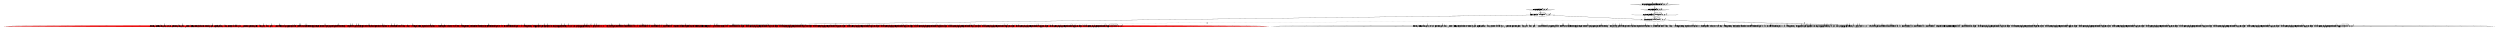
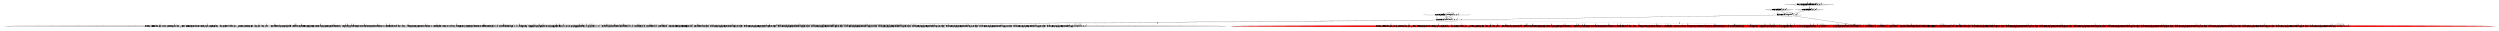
edge "testGroupingSets['0', '1', '0']" -> "requireMergeBuffers(3)@@@3@@@['0', '0', '1']": now "testGroupingSets['0', '1', '0']" -> "cannotVectorize()@@@3@@@['1', '1', '0']"
